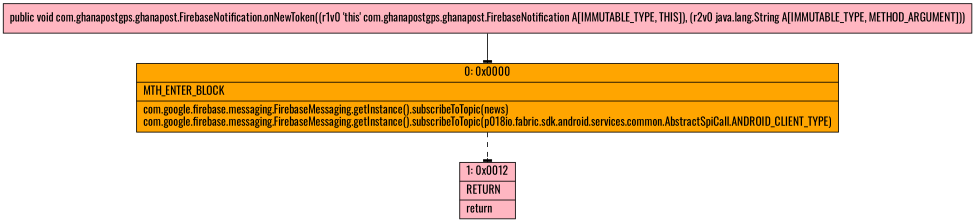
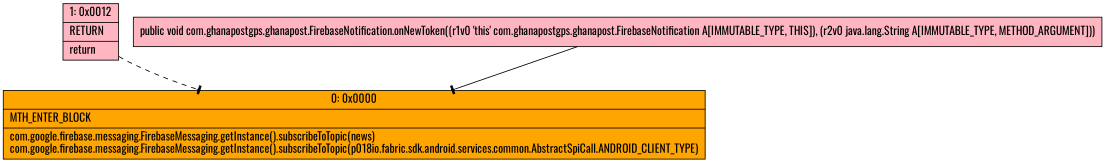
edge "0: 0x0000" -> "1: 0x0012": reversed
